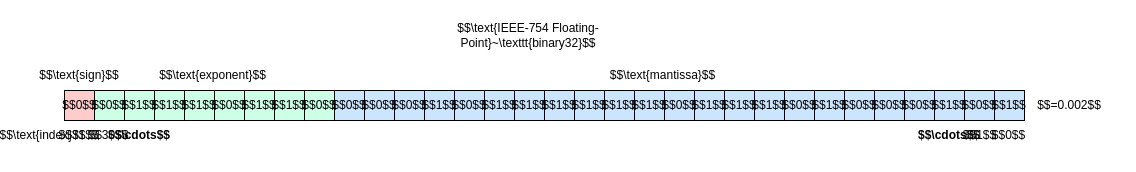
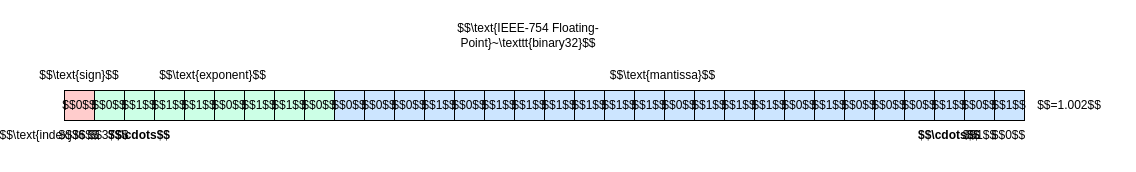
node "$$=0.002$$": label "$$=0.002$$" -> "$$=1.002$$"
node "$$31$$": label "$$31$$" -> "$$36$$"
node "$$30$$": label "$$30$$" -> "$$37$$"
